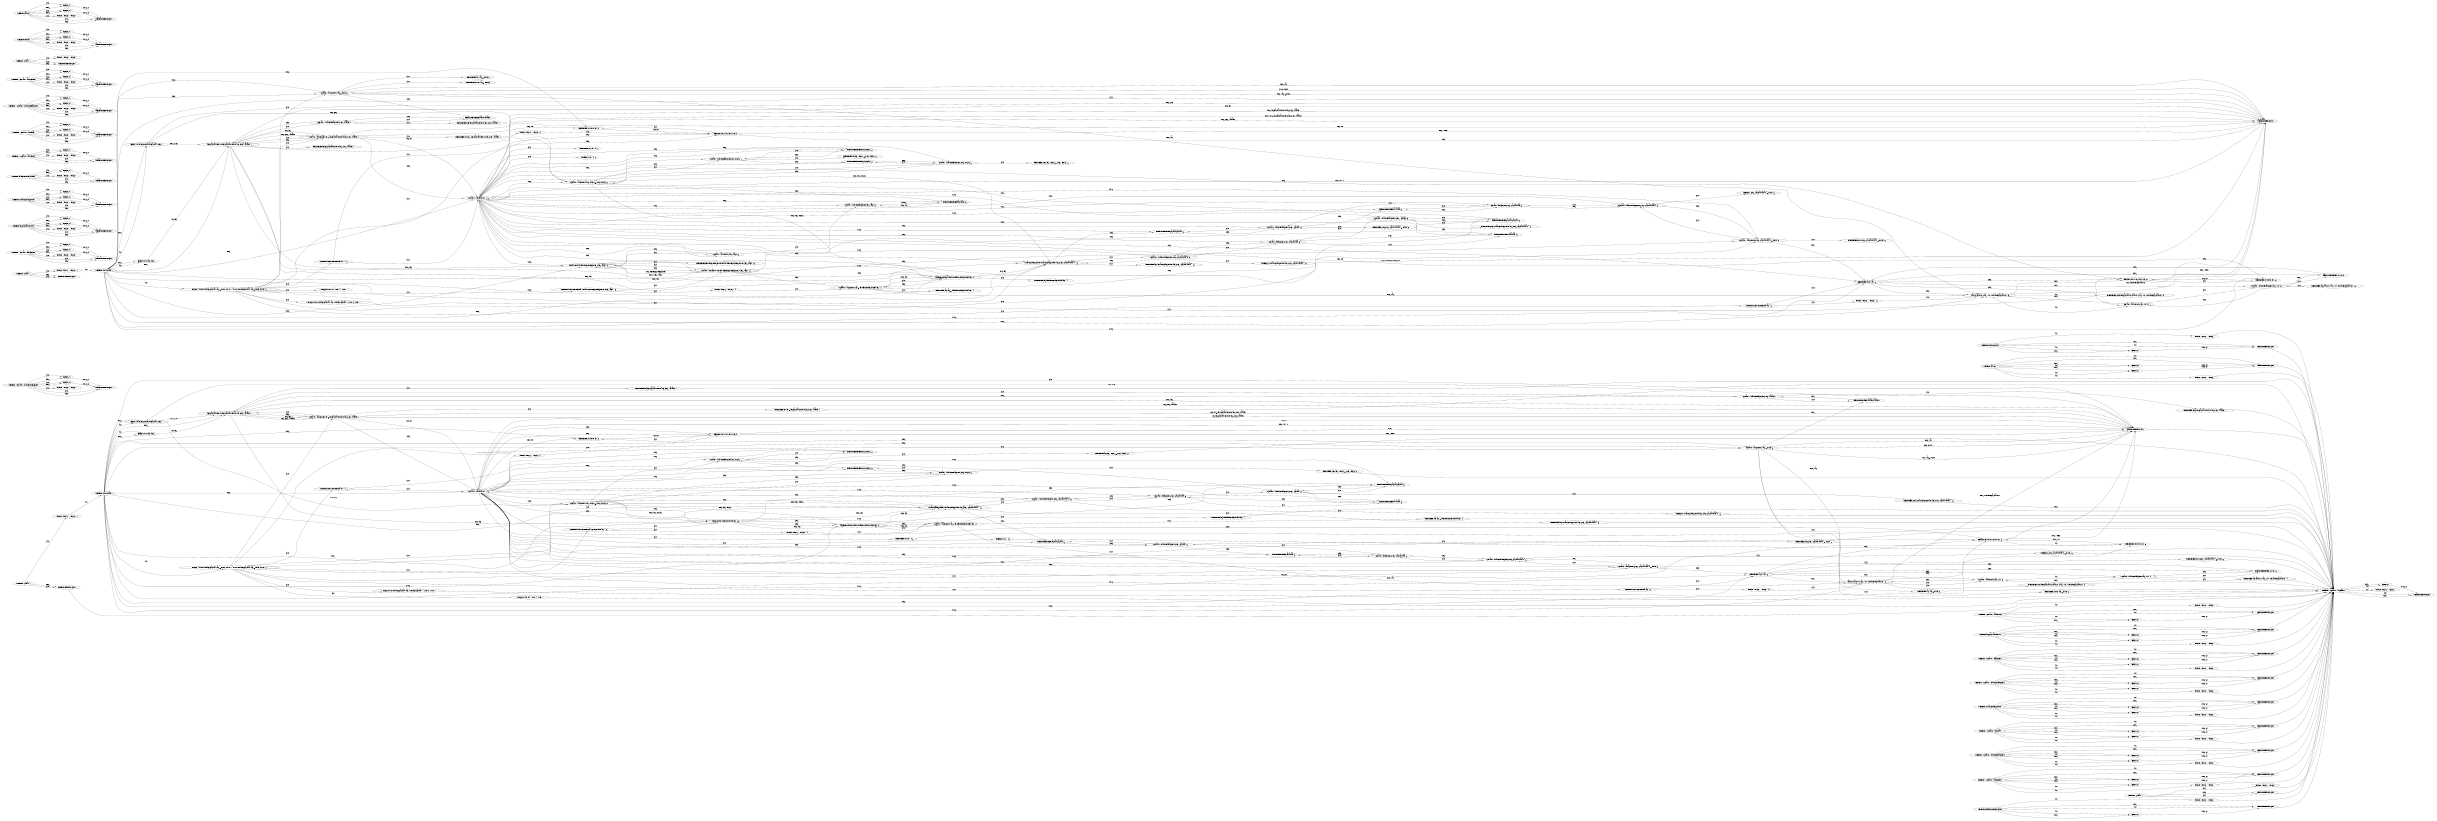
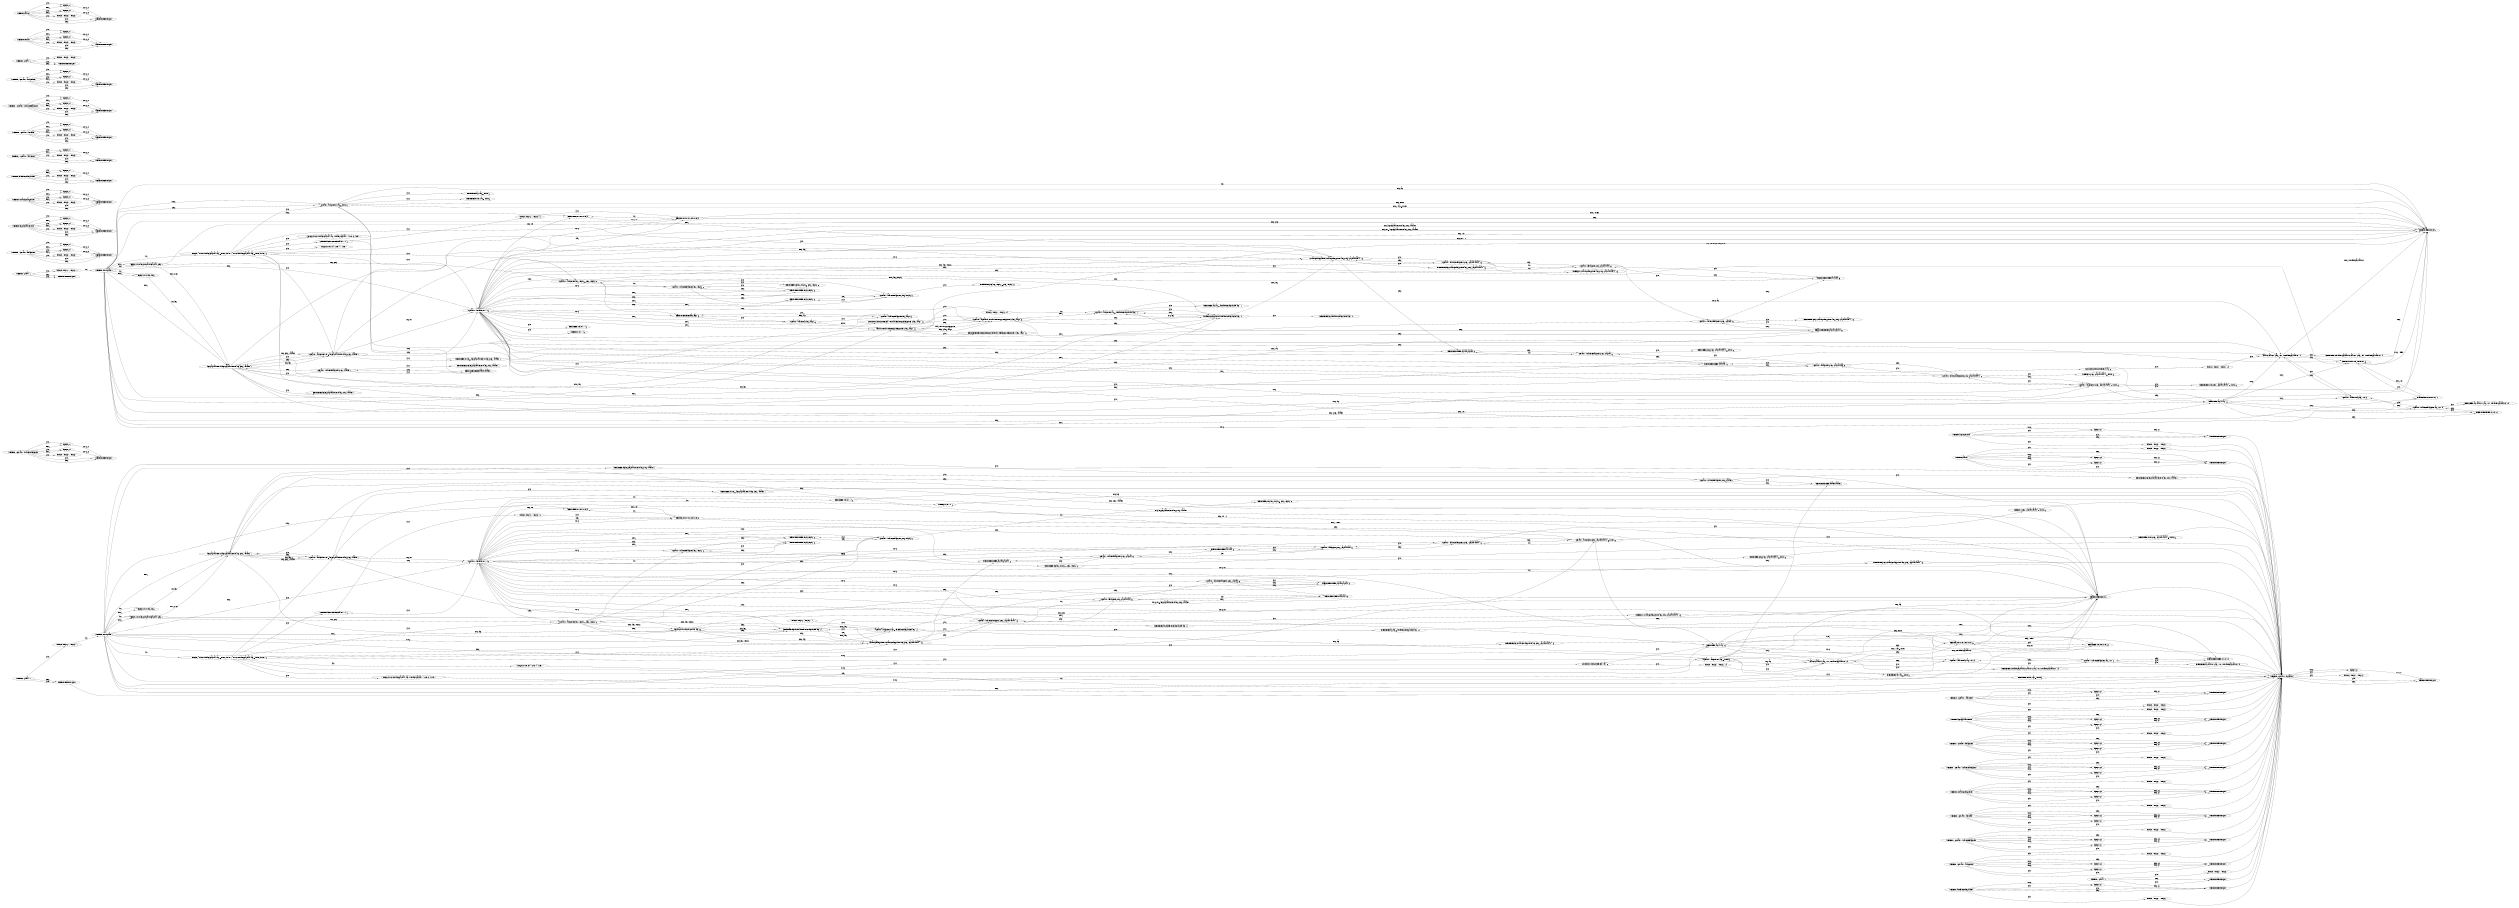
edge "(<operator>.indirectFieldAccess,key->flags)" -> "(FIELD_IDENTIFIER,flags,flags)": label "NULL: " -> "AST: "
edge "(<operator>.addressOf,&key->flags)" -> "(test_bit,test_bit(KEY_FLAG_NEGATIVE, &key->flags))": label "CFG: " -> "NULL: "
edge "(test_bit,test_bit(KEY_FLAG_NEGATIVE, &key->flags))" -> "(<operator>.addressOf,&key->flags)": now "(FIELD_IDENTIFIER,flags,flags)" -> "(<operator>.addressOf,&key->flags)"
node "(CONTROL_STRUCTURE,IF,if (key_is_positive(key)))": removed
